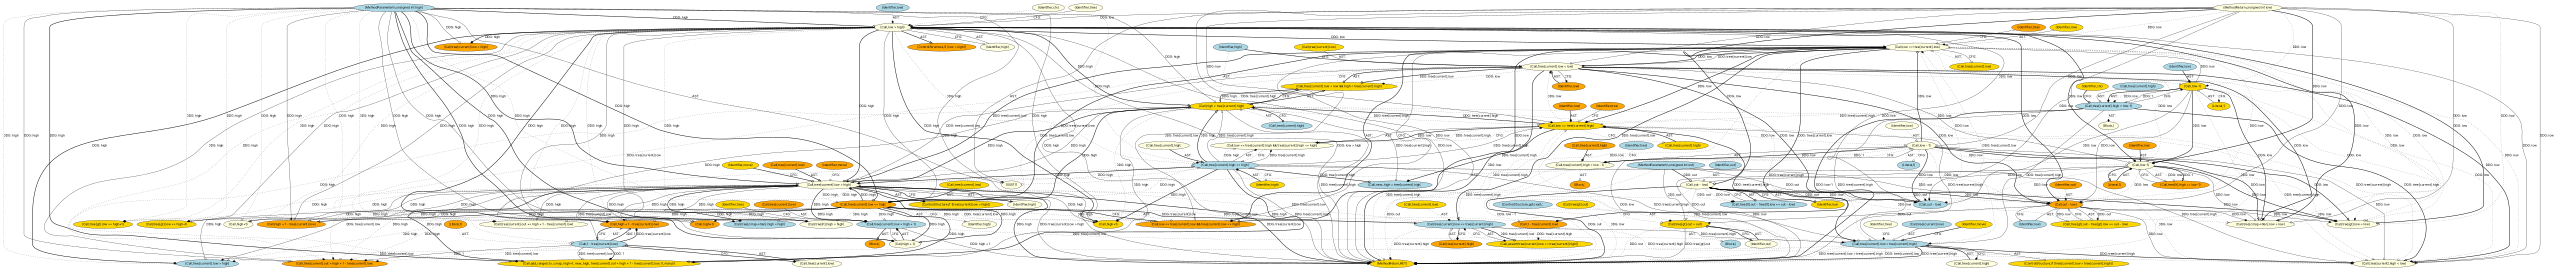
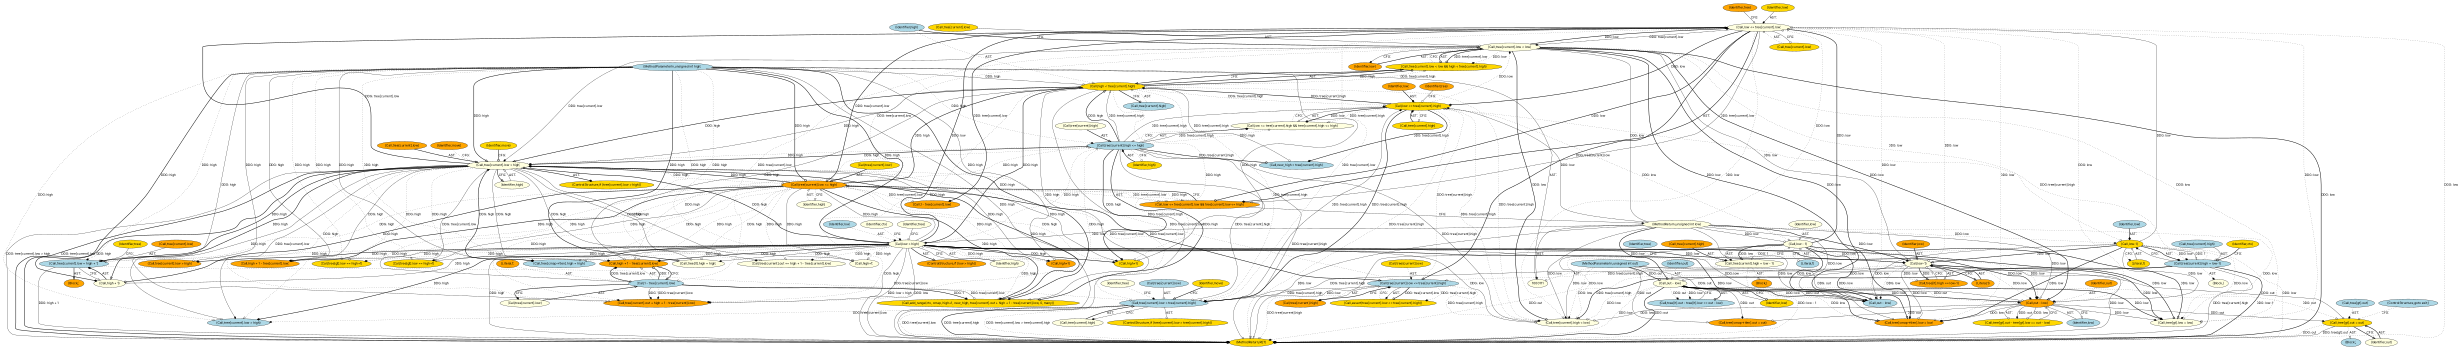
edge "(Call,low <= tree[current].low && tree[current].low <= high)" -> "(Call,low <= tree[current].low)": now "(Call,low <= tree[current].low && tree[current].low <= high)" -> "(MethodReturn,unsigned int low)"
node "(Call,tree[gt].out)": fillcolor gold -> lightblue
node "(Call,tree[cmap->tlen].low = low)": fillcolor lightyellow -> orange
edge "(Call,tree[current].low > tree[current].high)" -> "(Call,tree[current].high < low)": removed, label "DDG: tree[current].high"
node "(Call,tree[cmap->tlen].out = out)": added
